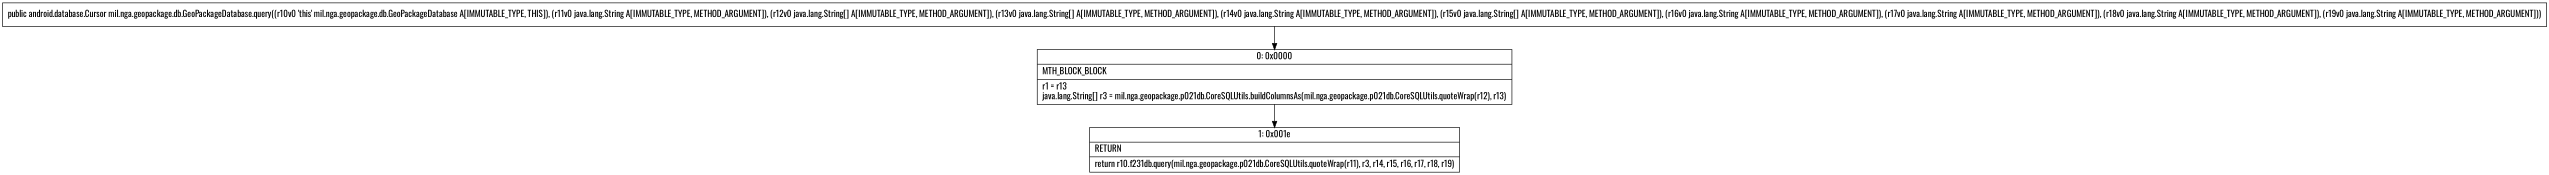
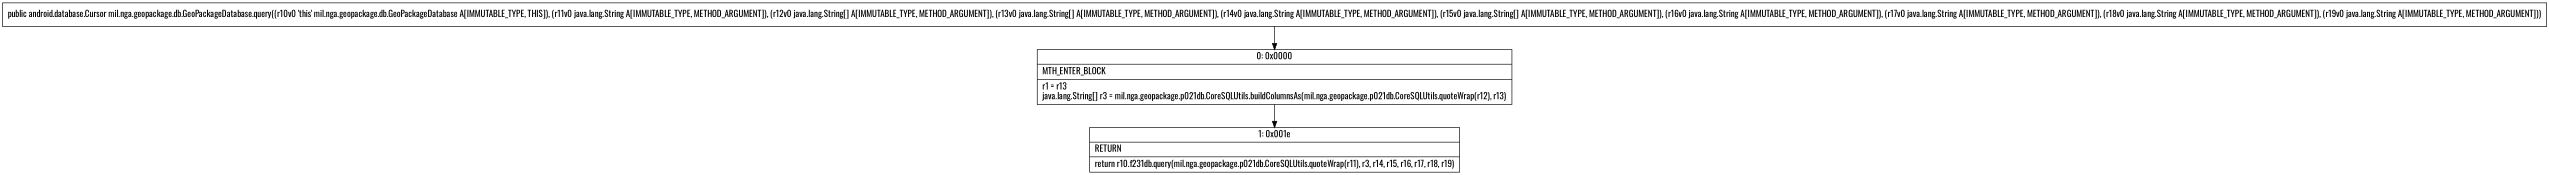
node "0: 0x0000": text "MTH_BLOCK_BLOCK" -> "MTH_ENTER_BLOCK"
